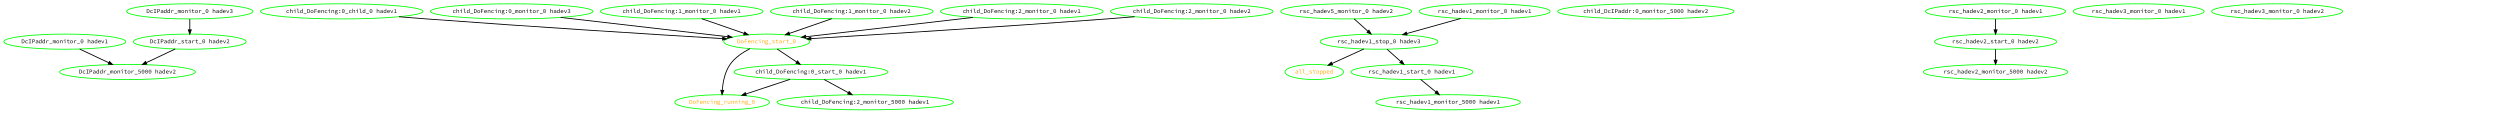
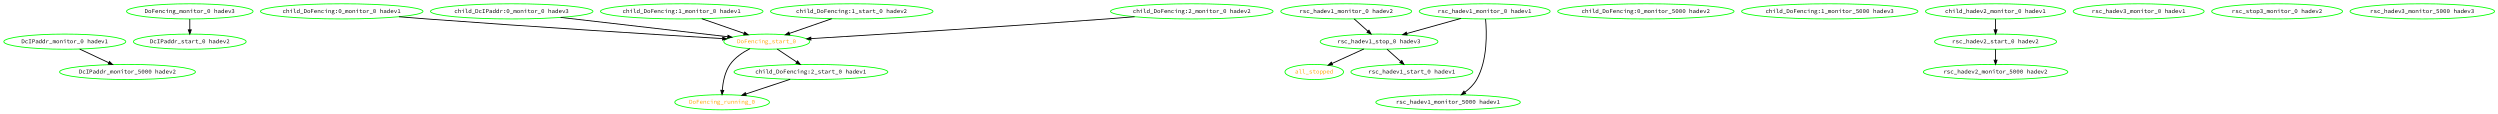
node "DcIPaddr_monitor_0 hadev3": label "DcIPaddr_monitor_0 hadev3" -> "DoFencing_monitor_0 hadev3"
node "child_DoFencing:0_child_0 hadev1": label "child_DoFencing:0_child_0 hadev1" -> "child_DoFencing:0_monitor_0 hadev1"
node "child_DoFencing:0_monitor_0 hadev3": label "child_DoFencing:0_monitor_0 hadev3" -> "child_DcIPaddr:0_monitor_0 hadev3"
node "child_DoFencing:1_monitor_0 hadev2": label "child_DoFencing:1_monitor_0 hadev2" -> "child_DoFencing:1_start_0 hadev2"
node "child_DoFencing:2_monitor_0 hadev1": removed
node "rsc_hadev5_monitor_0 hadev2": label "rsc_hadev5_monitor_0 hadev2" -> "rsc_hadev1_monitor_0 hadev2"
node "child_DcIPaddr:0_monitor_5000 hadev2": label "child_DcIPaddr:0_monitor_5000 hadev2" -> "child_DoFencing:0_monitor_5000 hadev2"
node "child_DoFencing:1_monitor_5000 hadev3": added
node "rsc_hadev2_monitor_0 hadev1": label "rsc_hadev2_monitor_0 hadev1" -> "child_hadev2_monitor_0 hadev1"
node "rsc_hadev3_monitor_0 hadev2": label "rsc_hadev3_monitor_0 hadev2" -> "rsc_stop3_monitor_0 hadev2"
node "rsc_hadev3_monitor_5000 hadev3": added
edge "DcIPaddr_start_0 hadev2" -> "DcIPaddr_monitor_5000 hadev2": removed
node "child_DoFencing:0_start_0 hadev1": label "child_DoFencing:0_start_0 hadev1" -> "child_DoFencing:2_start_0 hadev1"
edge "rsc_hadev1_start_0 hadev1" -> "rsc_hadev1_monitor_5000 hadev1": now "rsc_hadev1_monitor_0 hadev1" -> "rsc_hadev1_monitor_5000 hadev1"
node "child_DoFencing:2_monitor_5000 hadev1": removed
